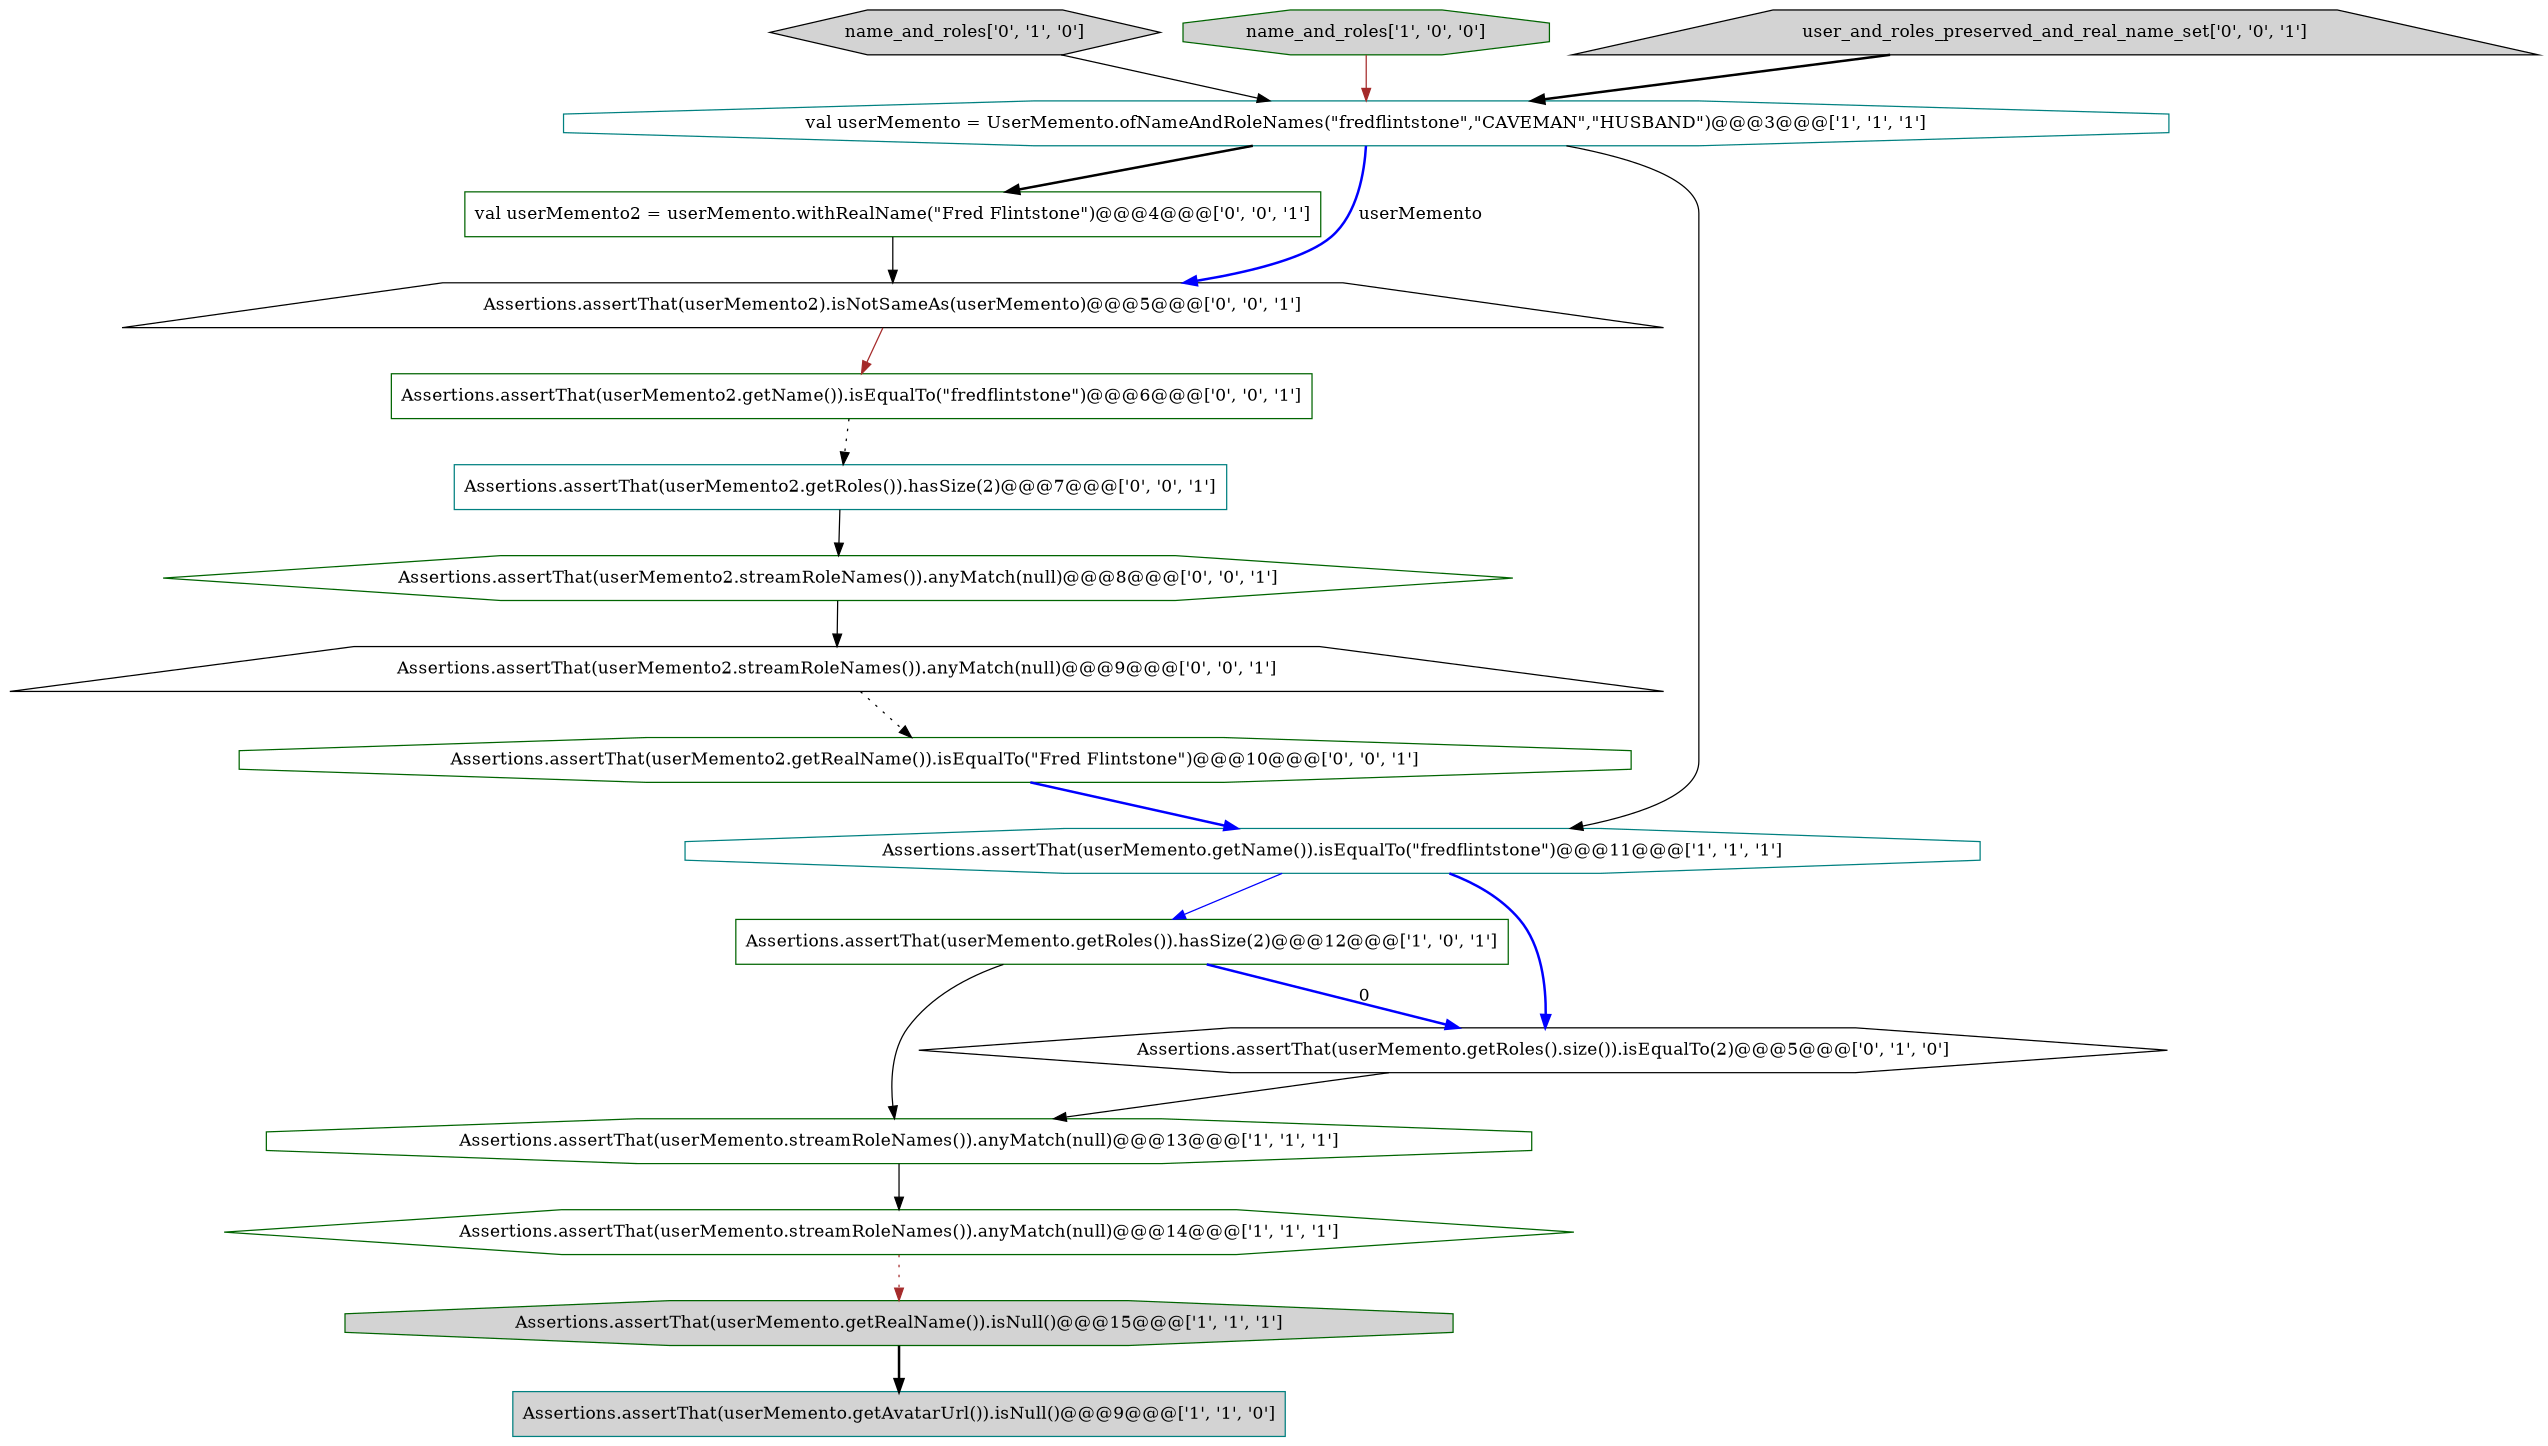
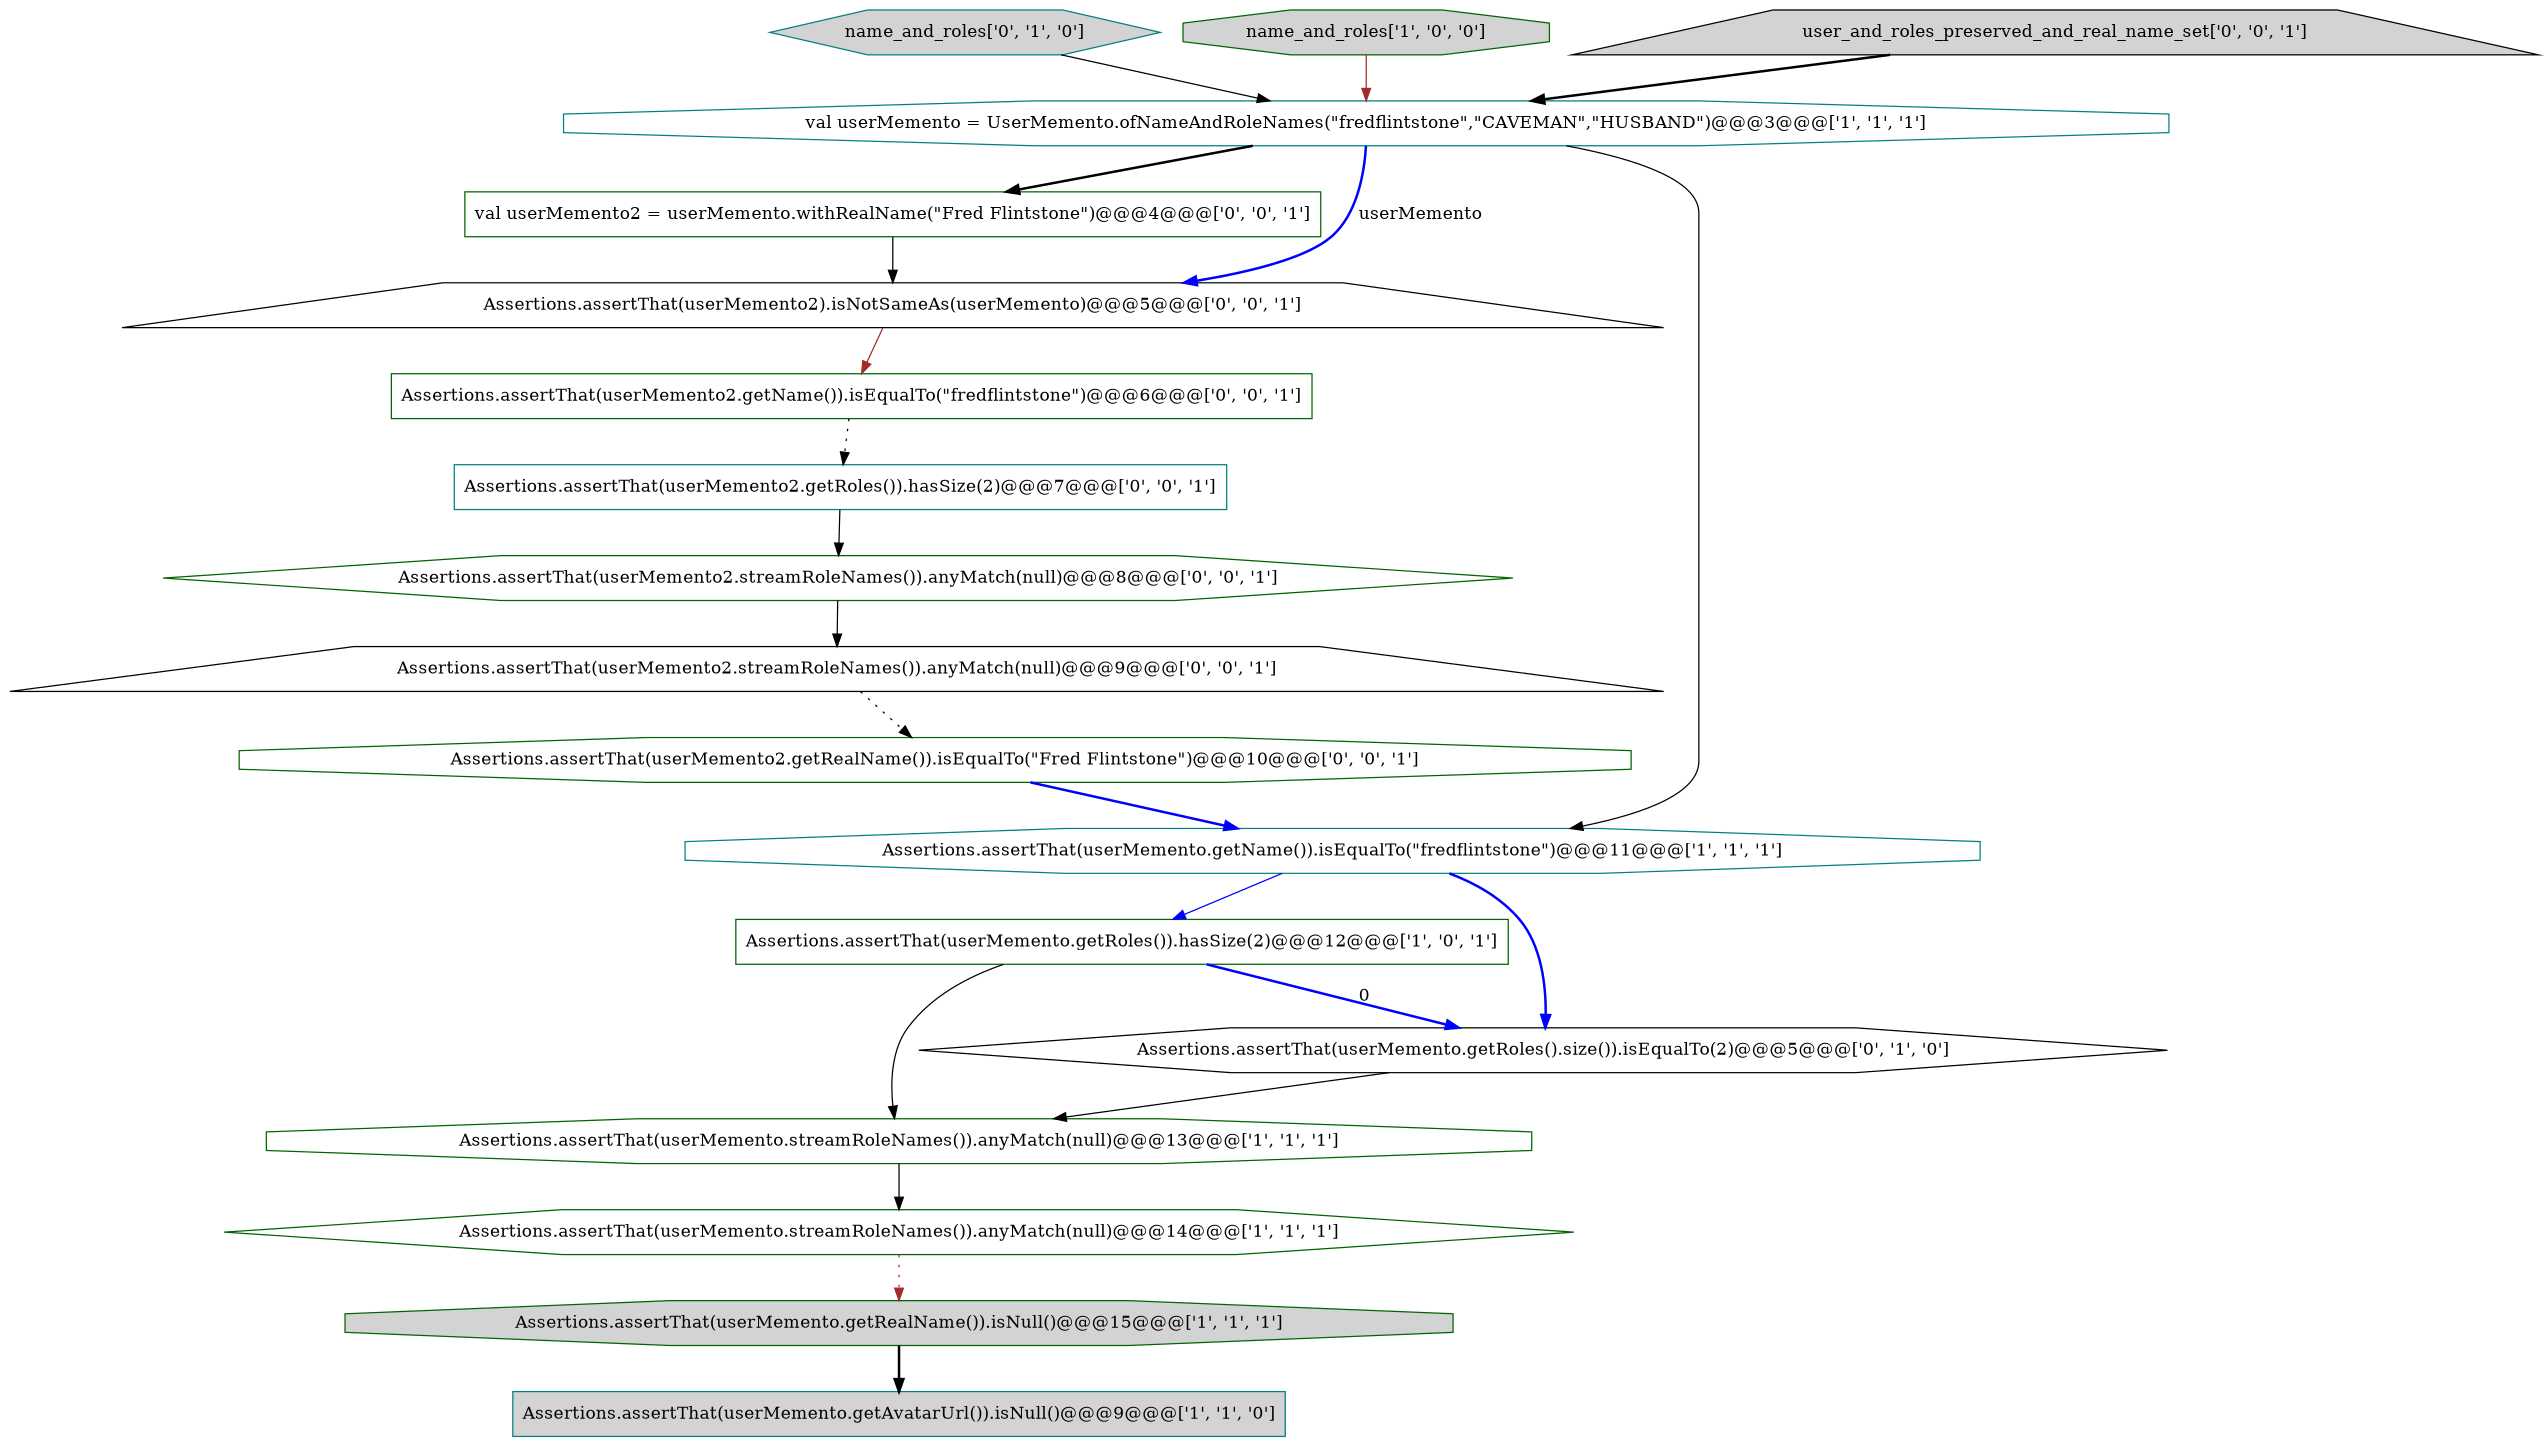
node "name_and_roles['0', '1', '0']": color black -> teal
